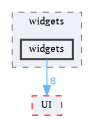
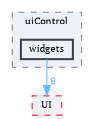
cluster "widgets": label "widgets" -> "uiControl"
